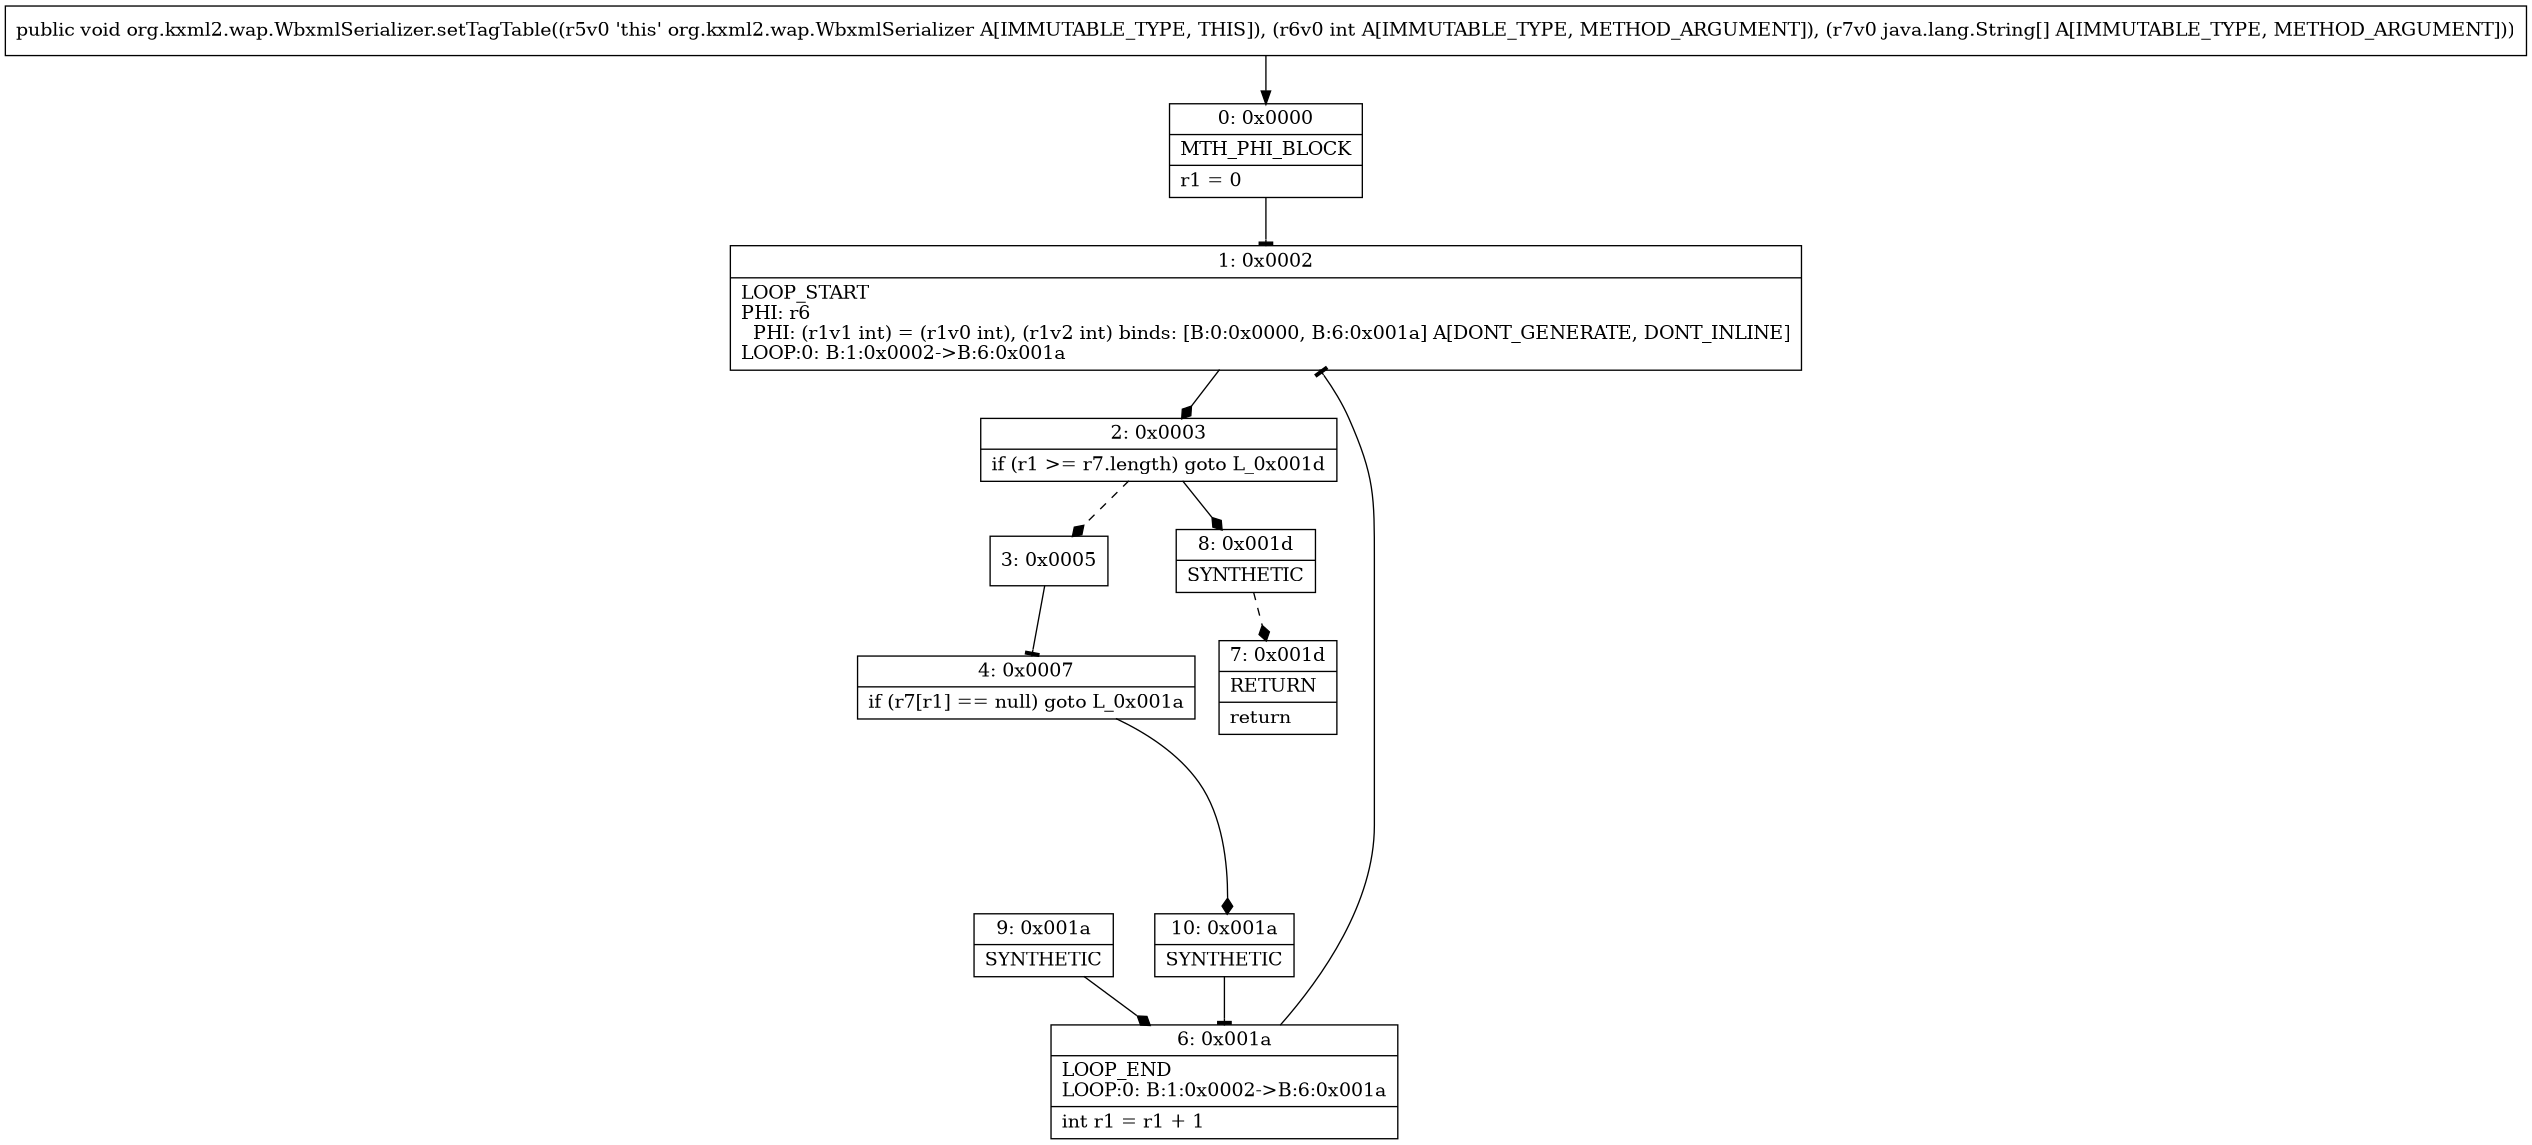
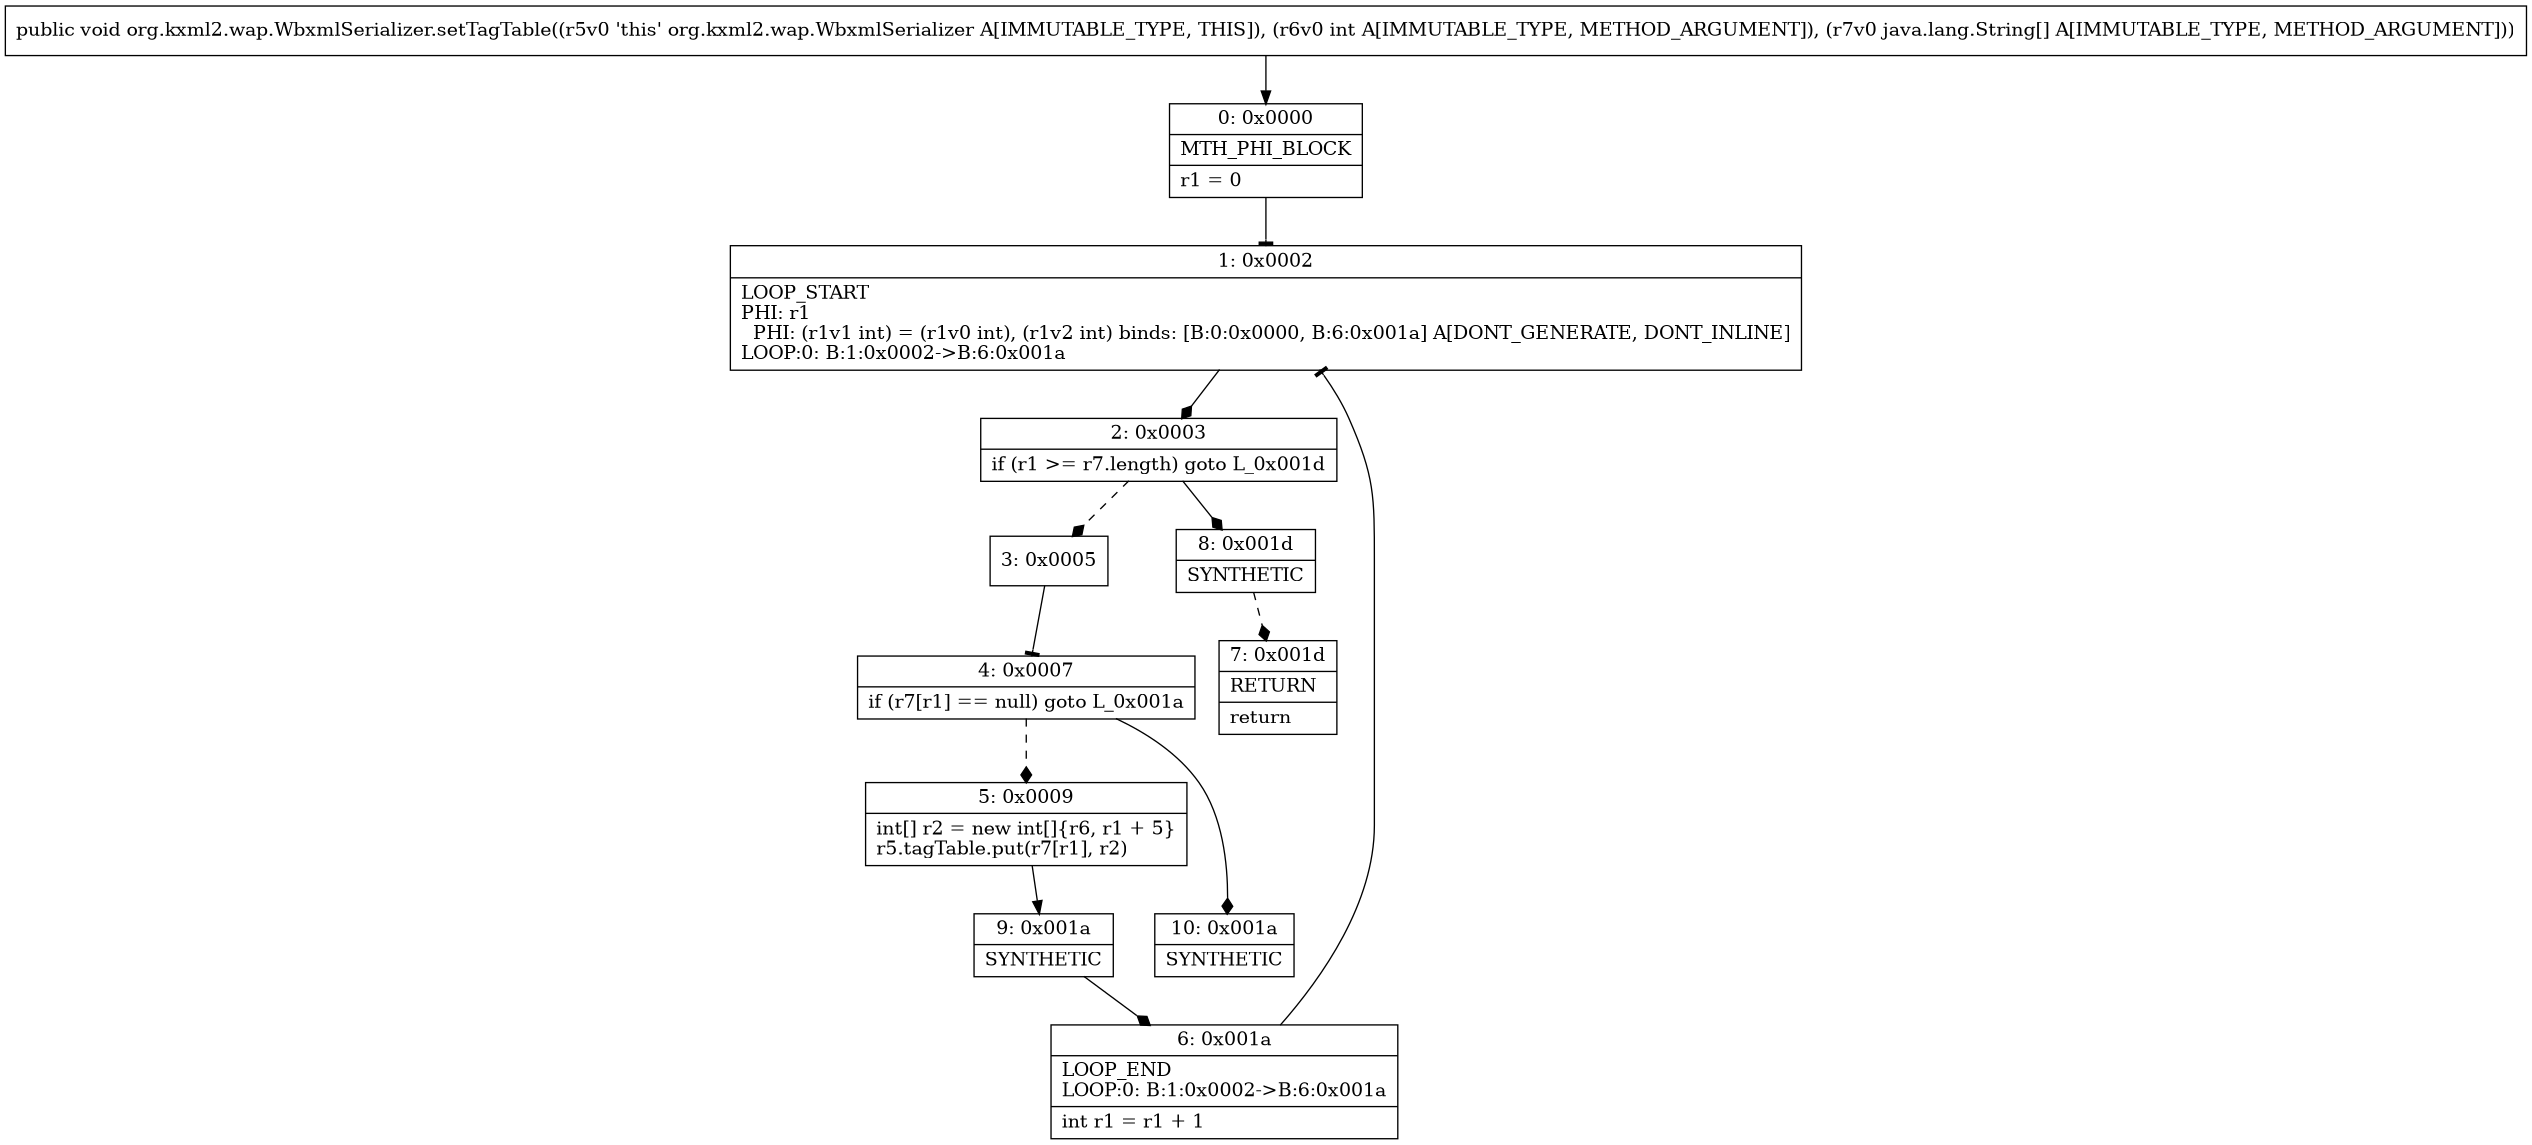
node "1: 0x0002": text "PHI: r6" -> "PHI: r1"
node "5: 0x0009": added
edge "10: 0x001a" -> "6: 0x001a": removed
